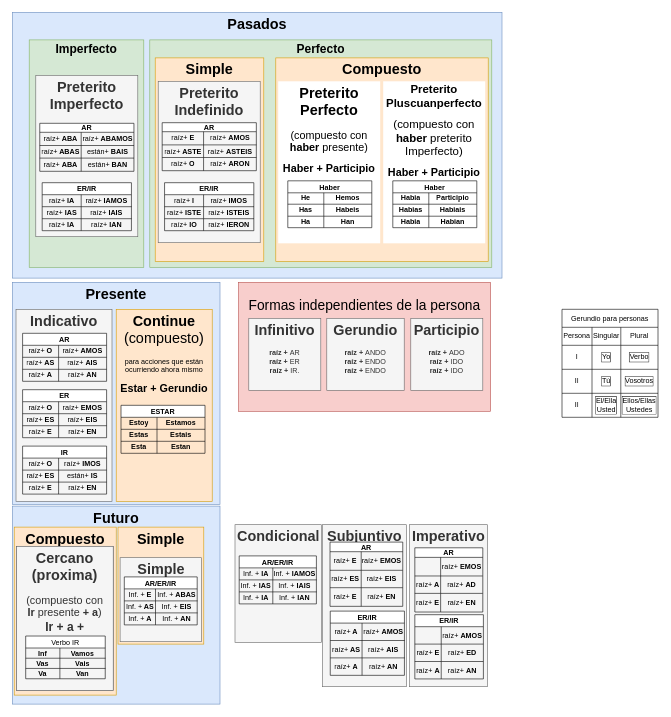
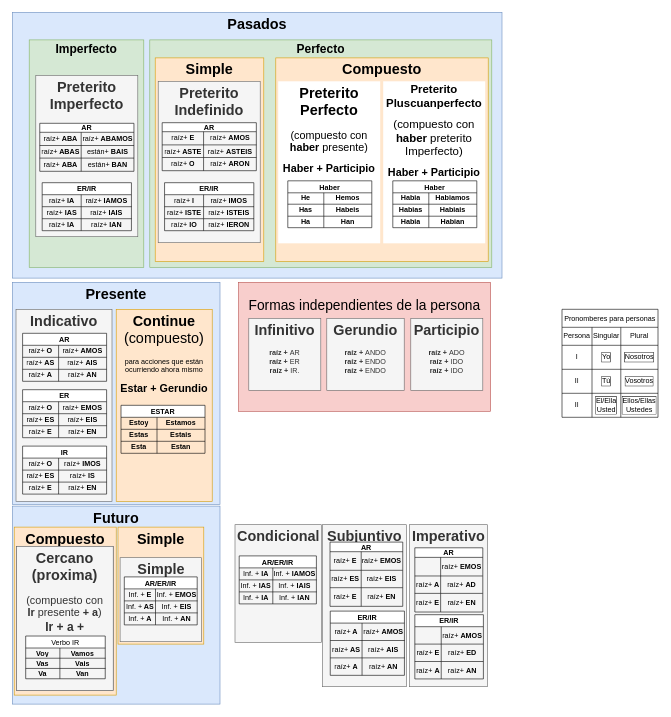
node "Participio": label "Participio" -> "Habiamos"
node "Gerundio para personas": label "Gerundio para personas" -> "Pronomberes para personas"
node "Verbo": label "Verbo" -> "Nosotros"
node "están+ IS": label "están+ IS" -> "raíz+ IS"
node "Inf. + ABAS": label "Inf. + ABAS" -> "Inf. + EMOS"
node "Inf": label "Inf" -> "Voy"
